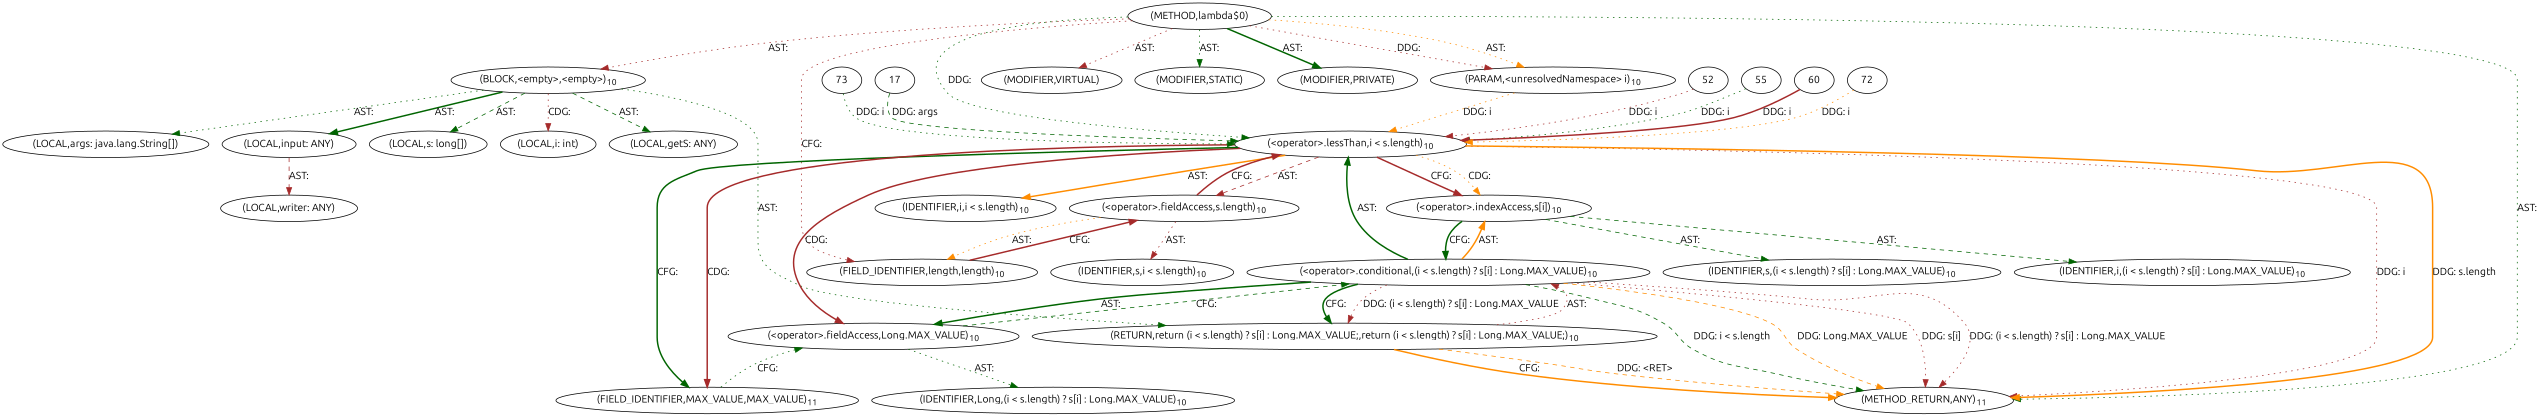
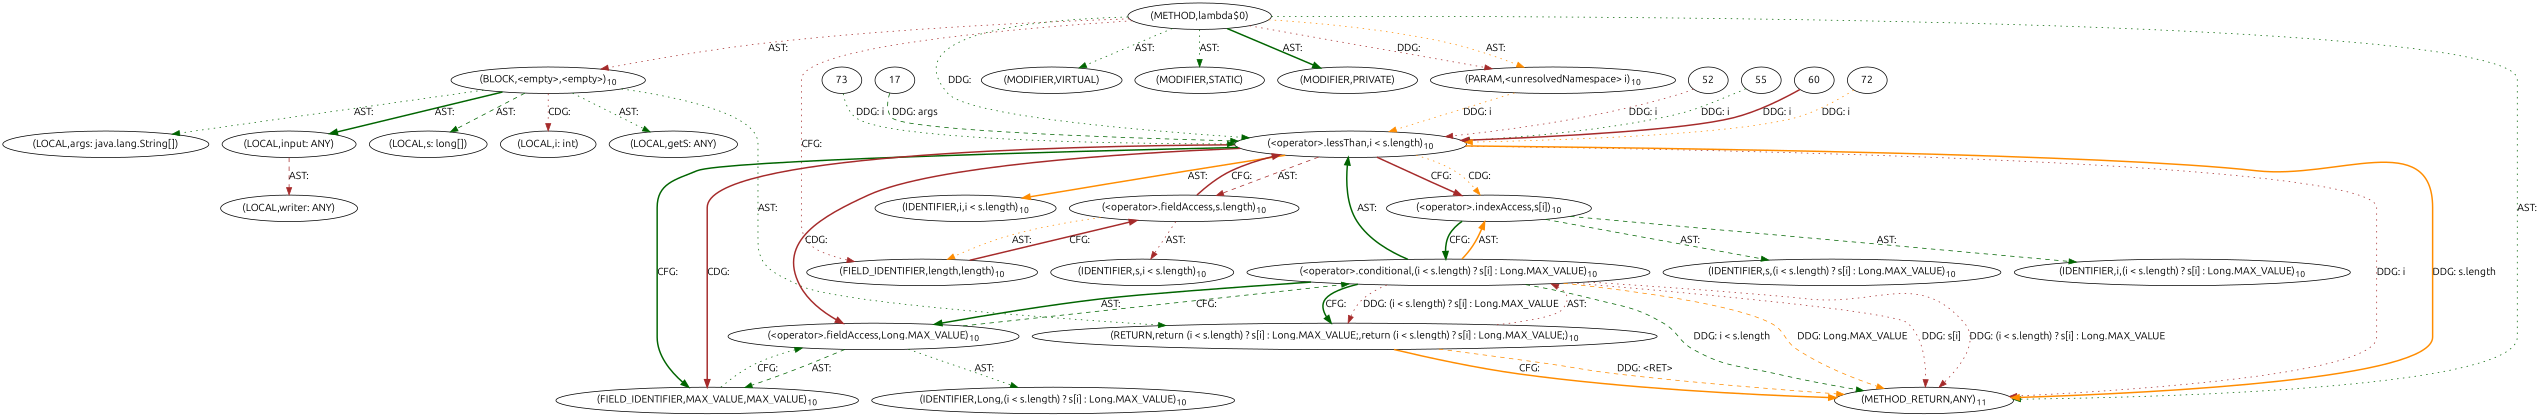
edge "(METHOD,lambda$0)" -> "(MODIFIER,VIRTUAL)": color brown -> darkgreen
edge "(BLOCK,<empty>,<empty>)" -> "(LOCAL,getS: ANY)": style dashed -> dotted
edge "(<operator>.fieldAccess,Long.MAX_VALUE)" -> "(FIELD_IDENTIFIER,MAX_VALUE,MAX_VALUE)": added, label "AST:"
node "(FIELD_IDENTIFIER,MAX_VALUE,MAX_VALUE)": text "11" -> "10"
